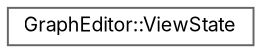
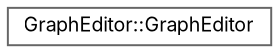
node "GraphEditor::ViewState": label "GraphEditor::ViewState" -> "GraphEditor::GraphEditor"
